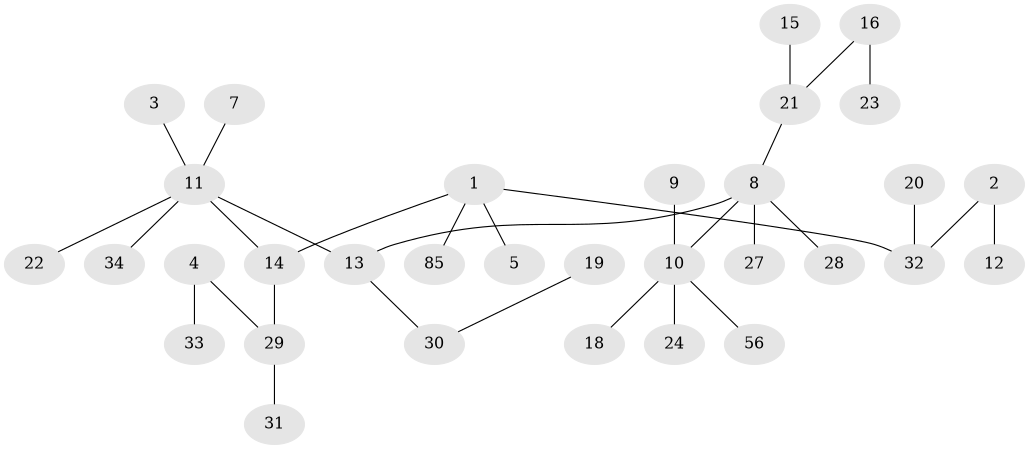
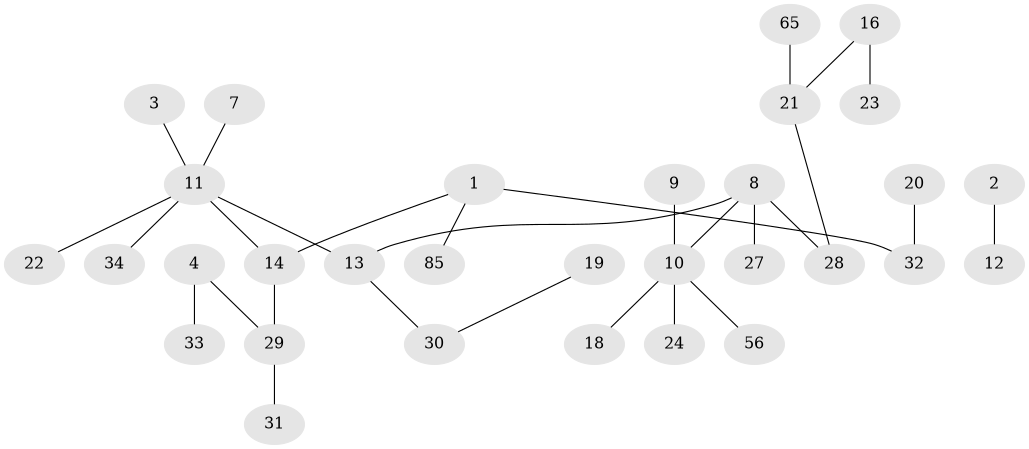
node "15": label "15" -> "65"
edge "21" -- "8": now "21" -- "28"
edge "2" -- "32": removed
node "5": removed
